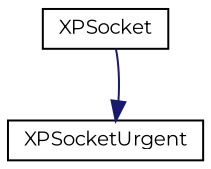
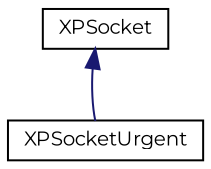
edge "XPSocket" -> "XPSocketUrgent": reversed
